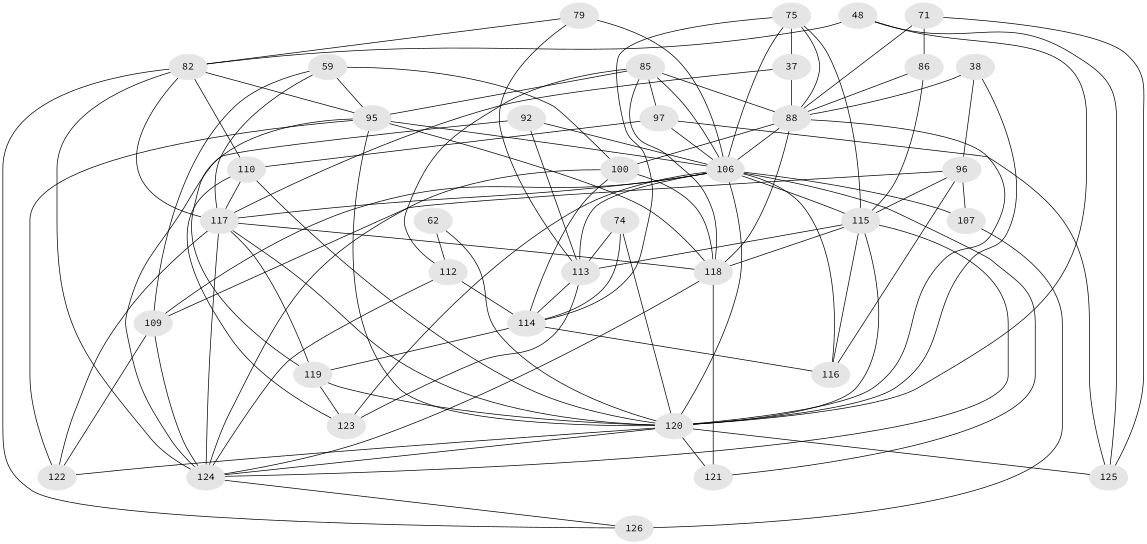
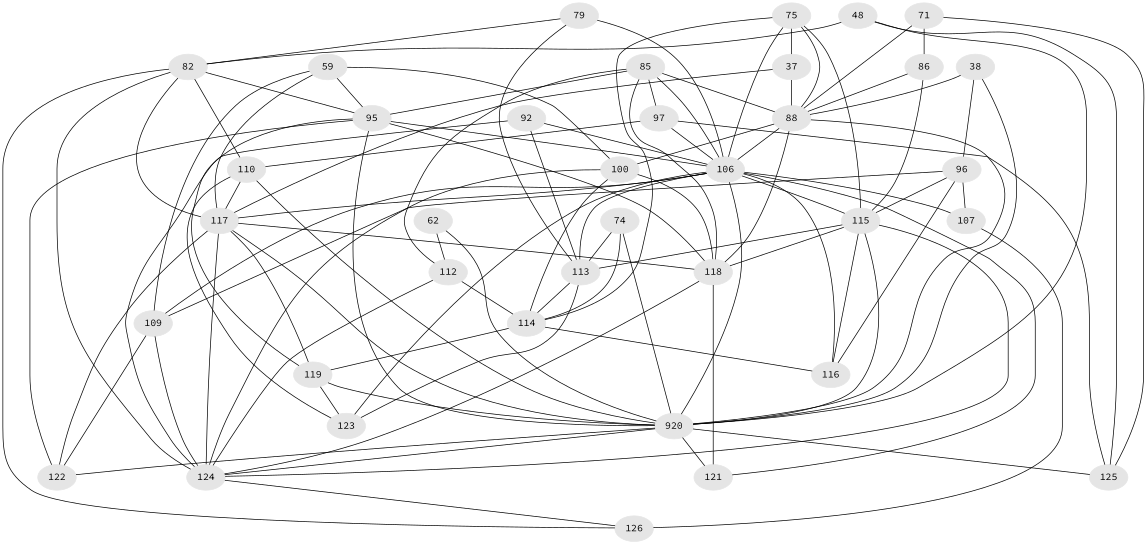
node "120": label "120" -> "920"
